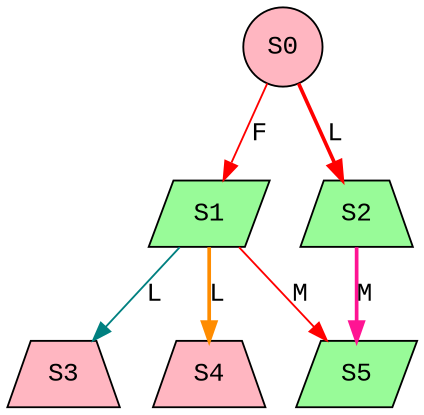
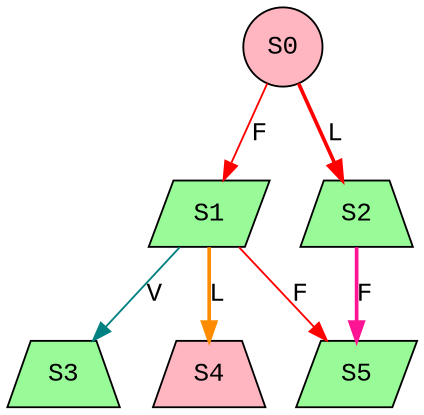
edge "S1" -> "S3": label "L" -> "V"
edge "S1" -> "S5": label "M" -> "F"
edge "S2" -> "S5": label "M" -> "F"
node "S3": fillcolor lightpink -> palegreen
